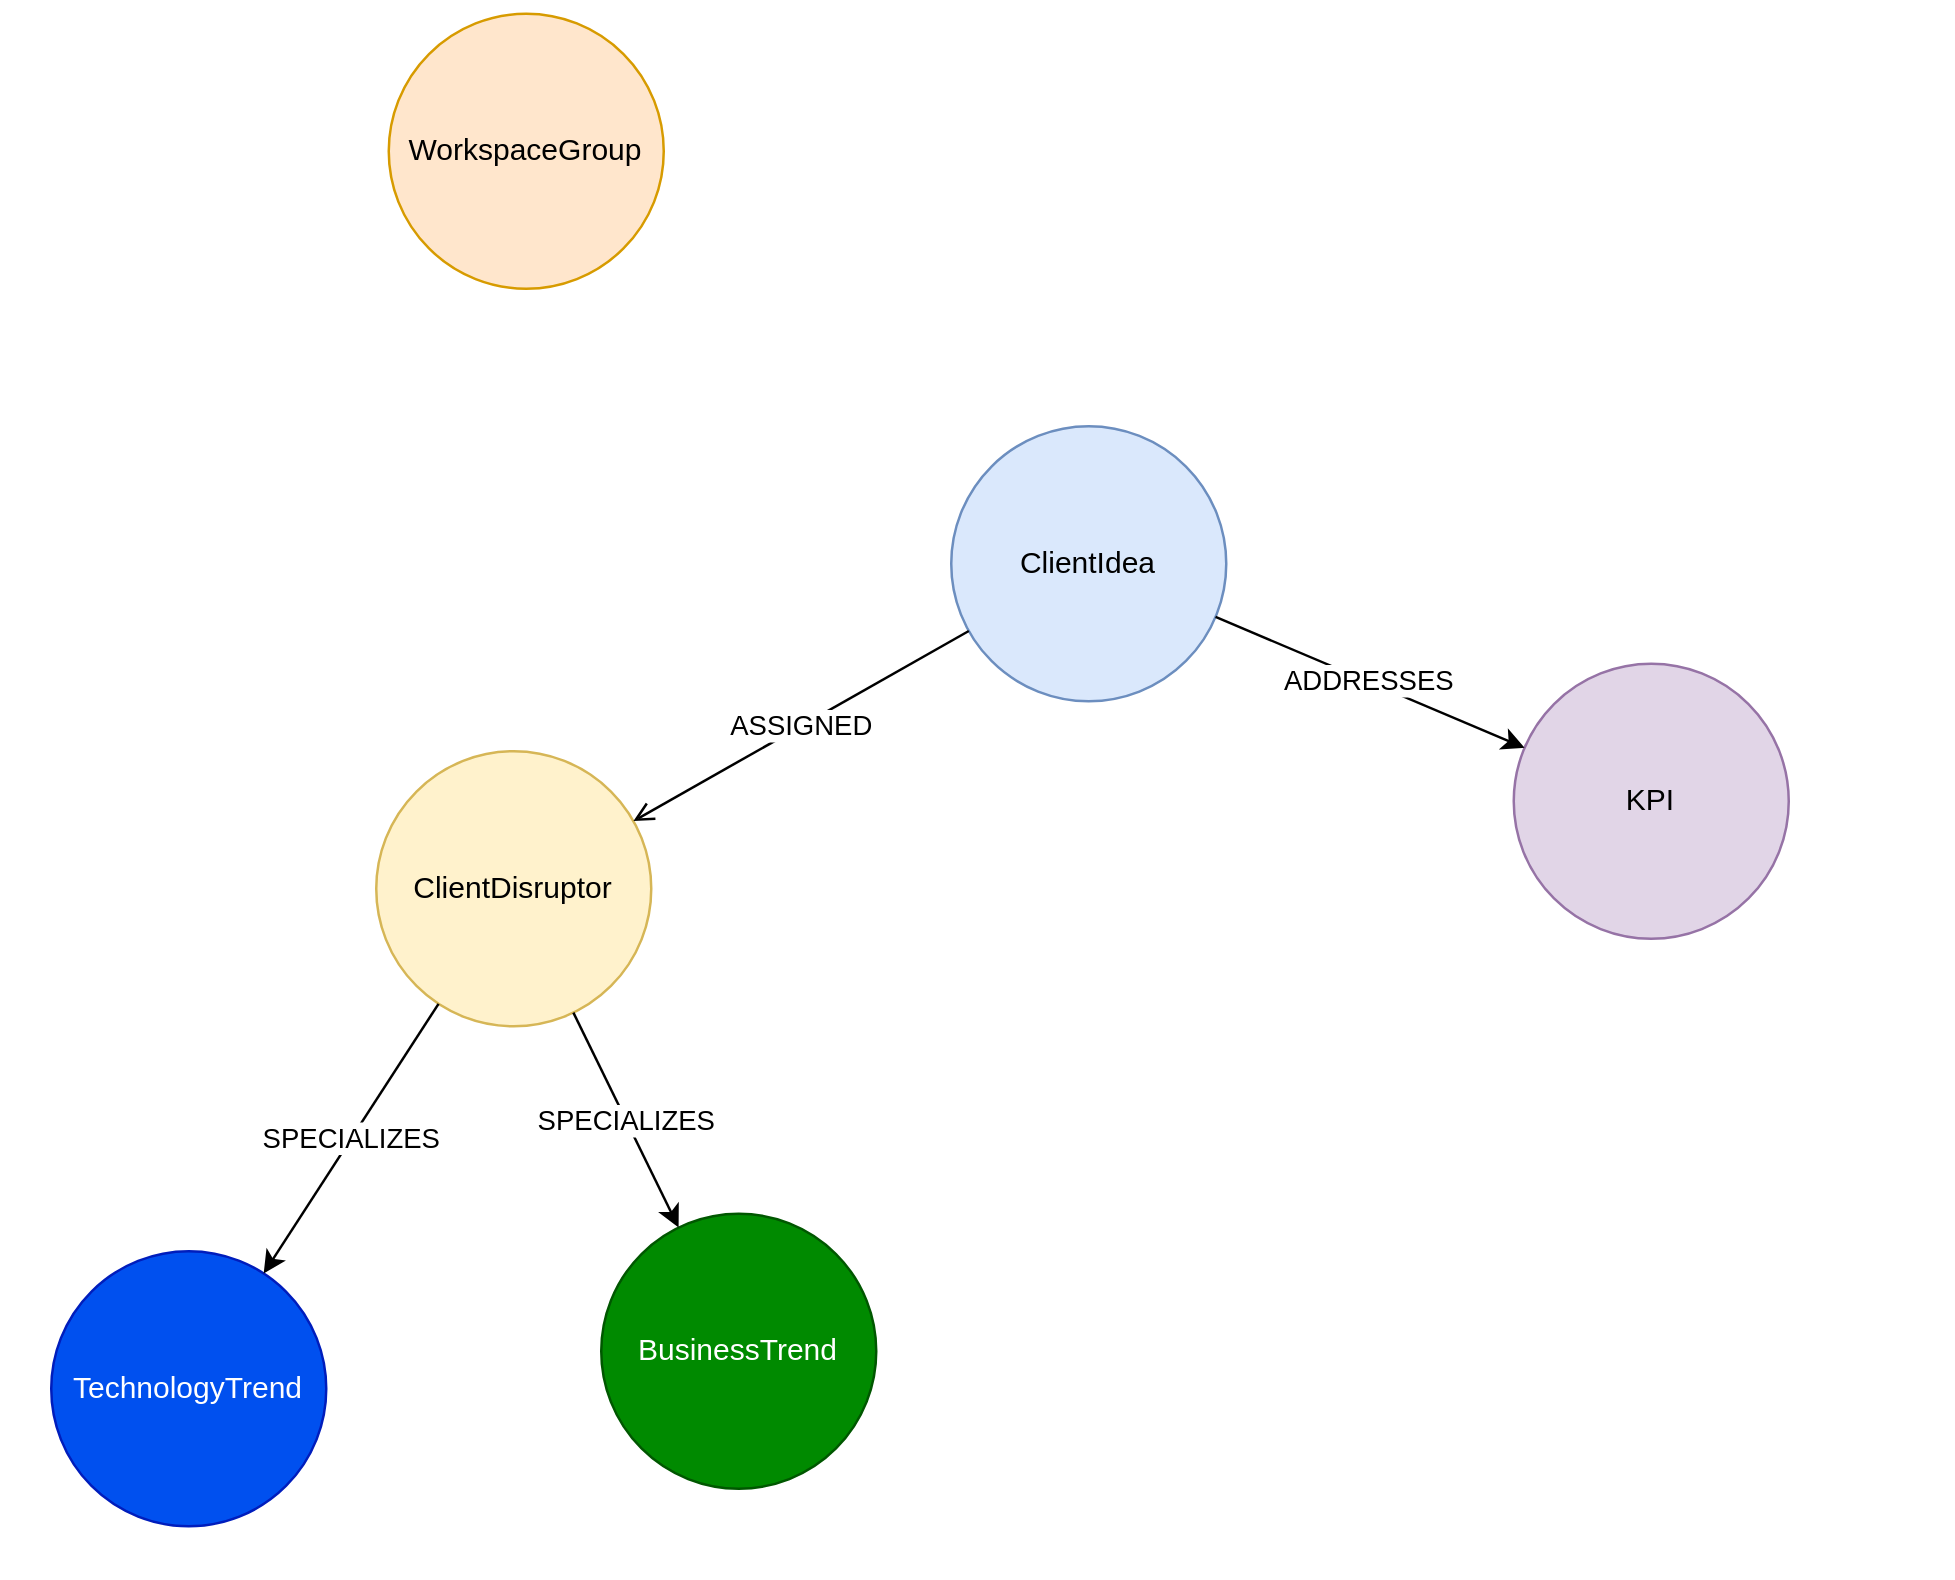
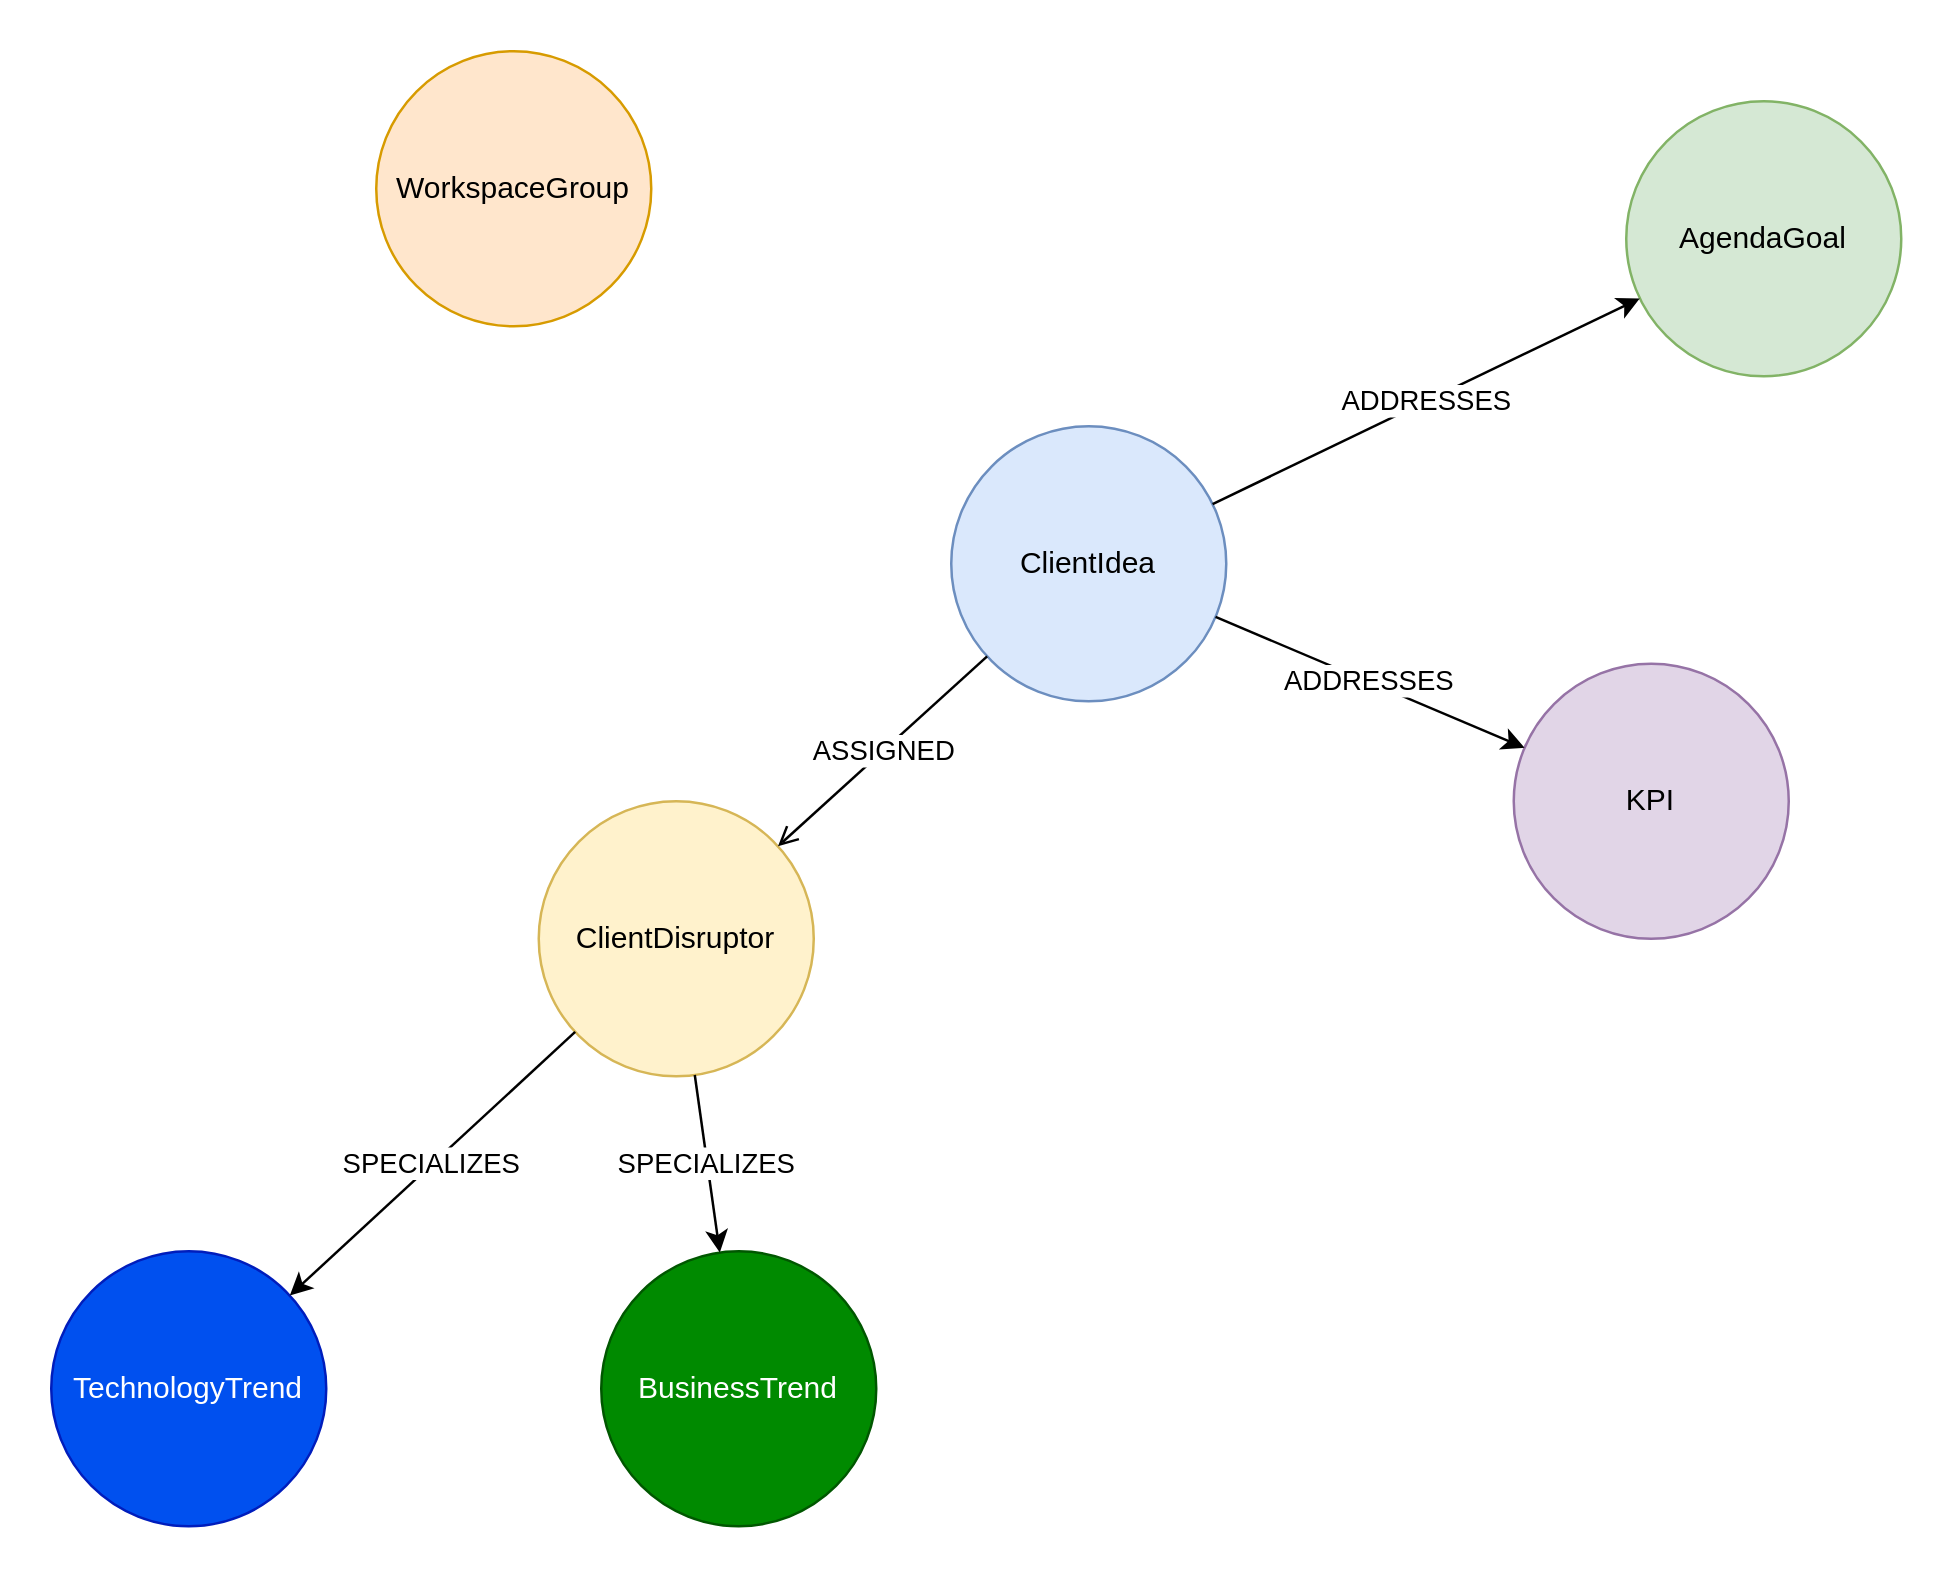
node "WorkspaceGroup": moved (526, 151) -> (514, 189)
node "AgendaGoal": added
edge "ClientIdea" -> "AgendaGoal": added, label "ADDRESSES"
node "ClientDisruptor": moved (514, 889) -> (676, 939)
node "BusinessTrend": moved (739, 1351) -> (739, 1389)
